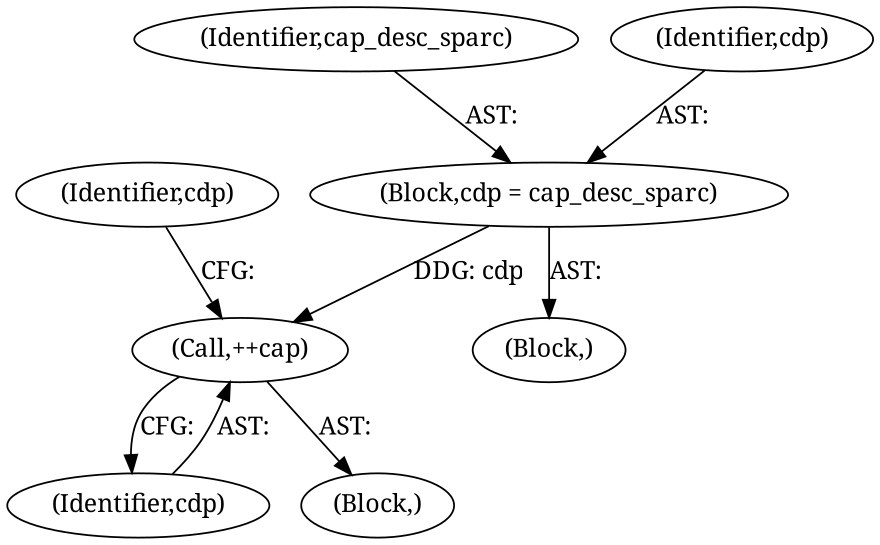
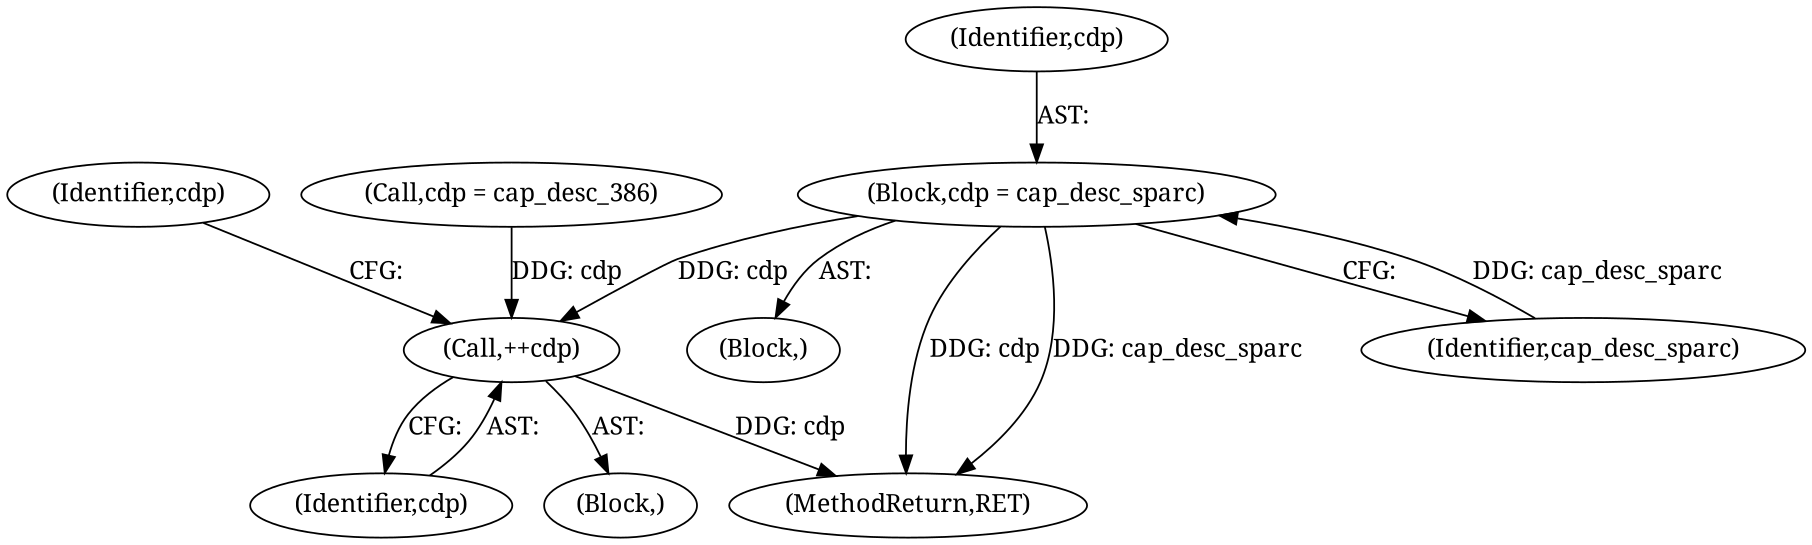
edge "(Identifier,cap_desc_sparc)" -> "(Block,cdp = cap_desc_sparc)": label "AST: " -> "DDG: cap_desc_sparc"
node "(Call,cdp = cap_desc_386)": added
edge "(Block,cdp = cap_desc_sparc)" -> "(Identifier,cap_desc_sparc)": added, label "CFG:"
node "(Call,++cap)": label "(Call,++cap)" -> "(Call,++cdp)"
node "(MethodReturn,RET)": added
